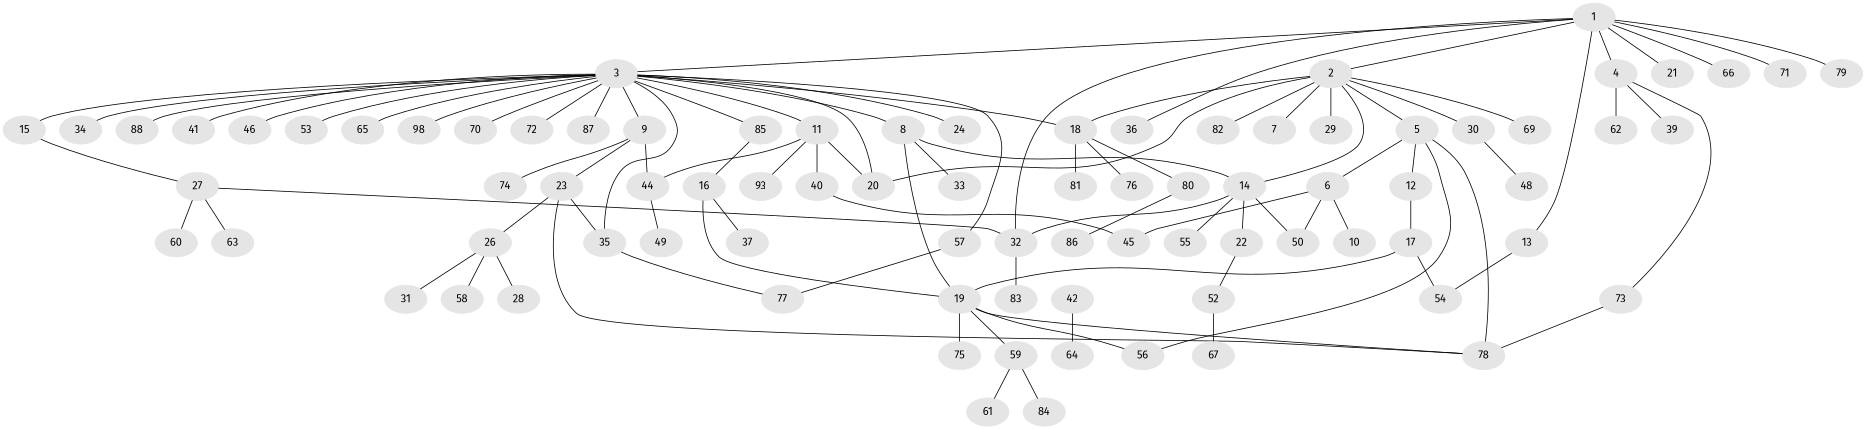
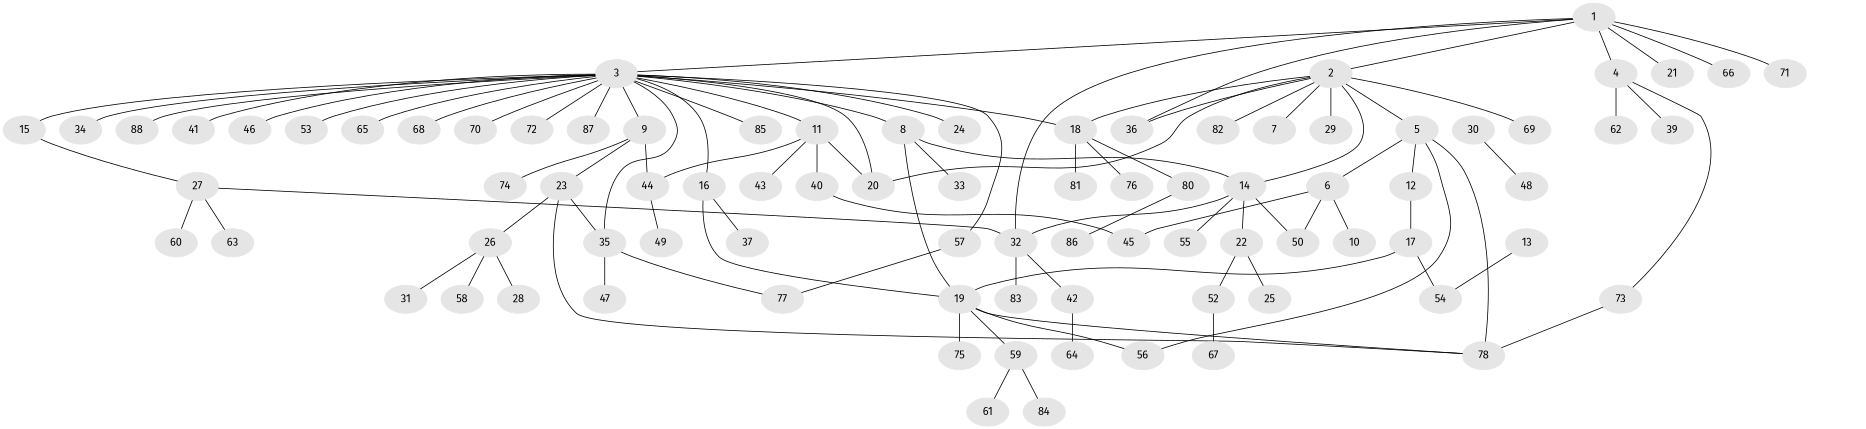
node "79": removed
edge "2" -- "30": now "2" -- "36"
node "98": label "98" -> "68"
edge "1" -- "13": removed
edge "85" -- "16": now "3" -- "16"
node "93": label "93" -> "43"
edge "32" -- "42": added
node "47": added
node "25": added
